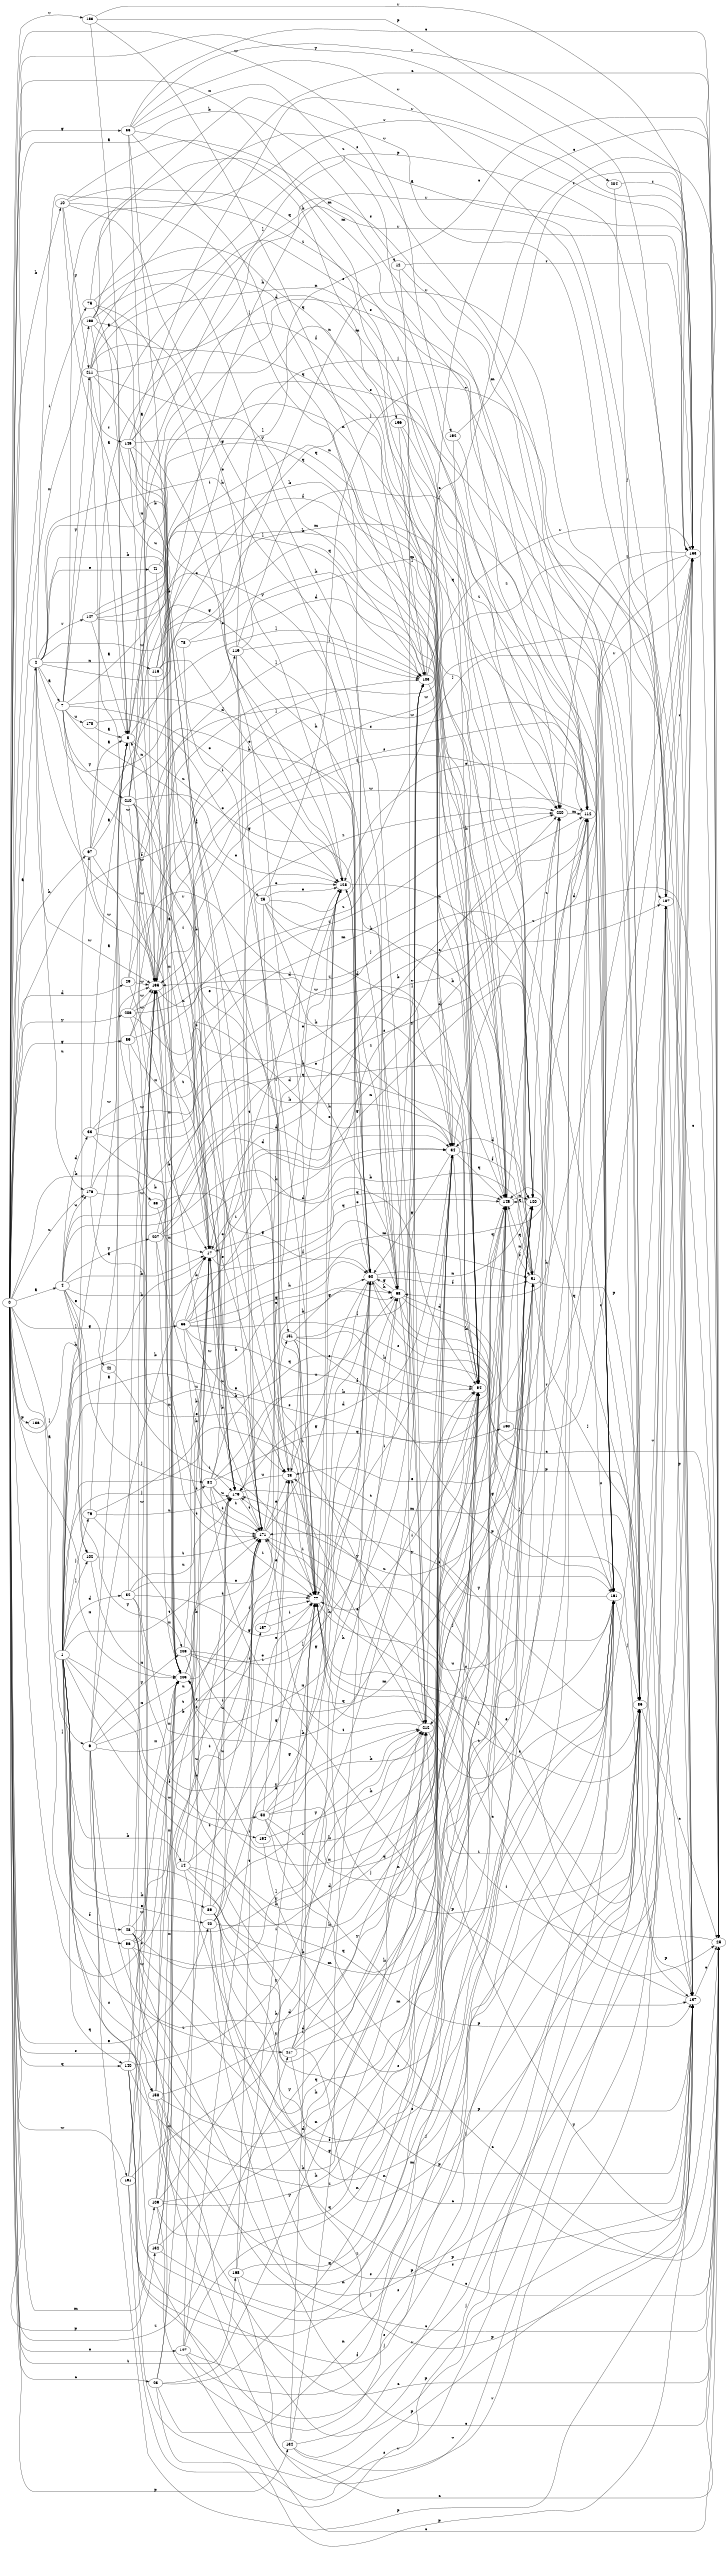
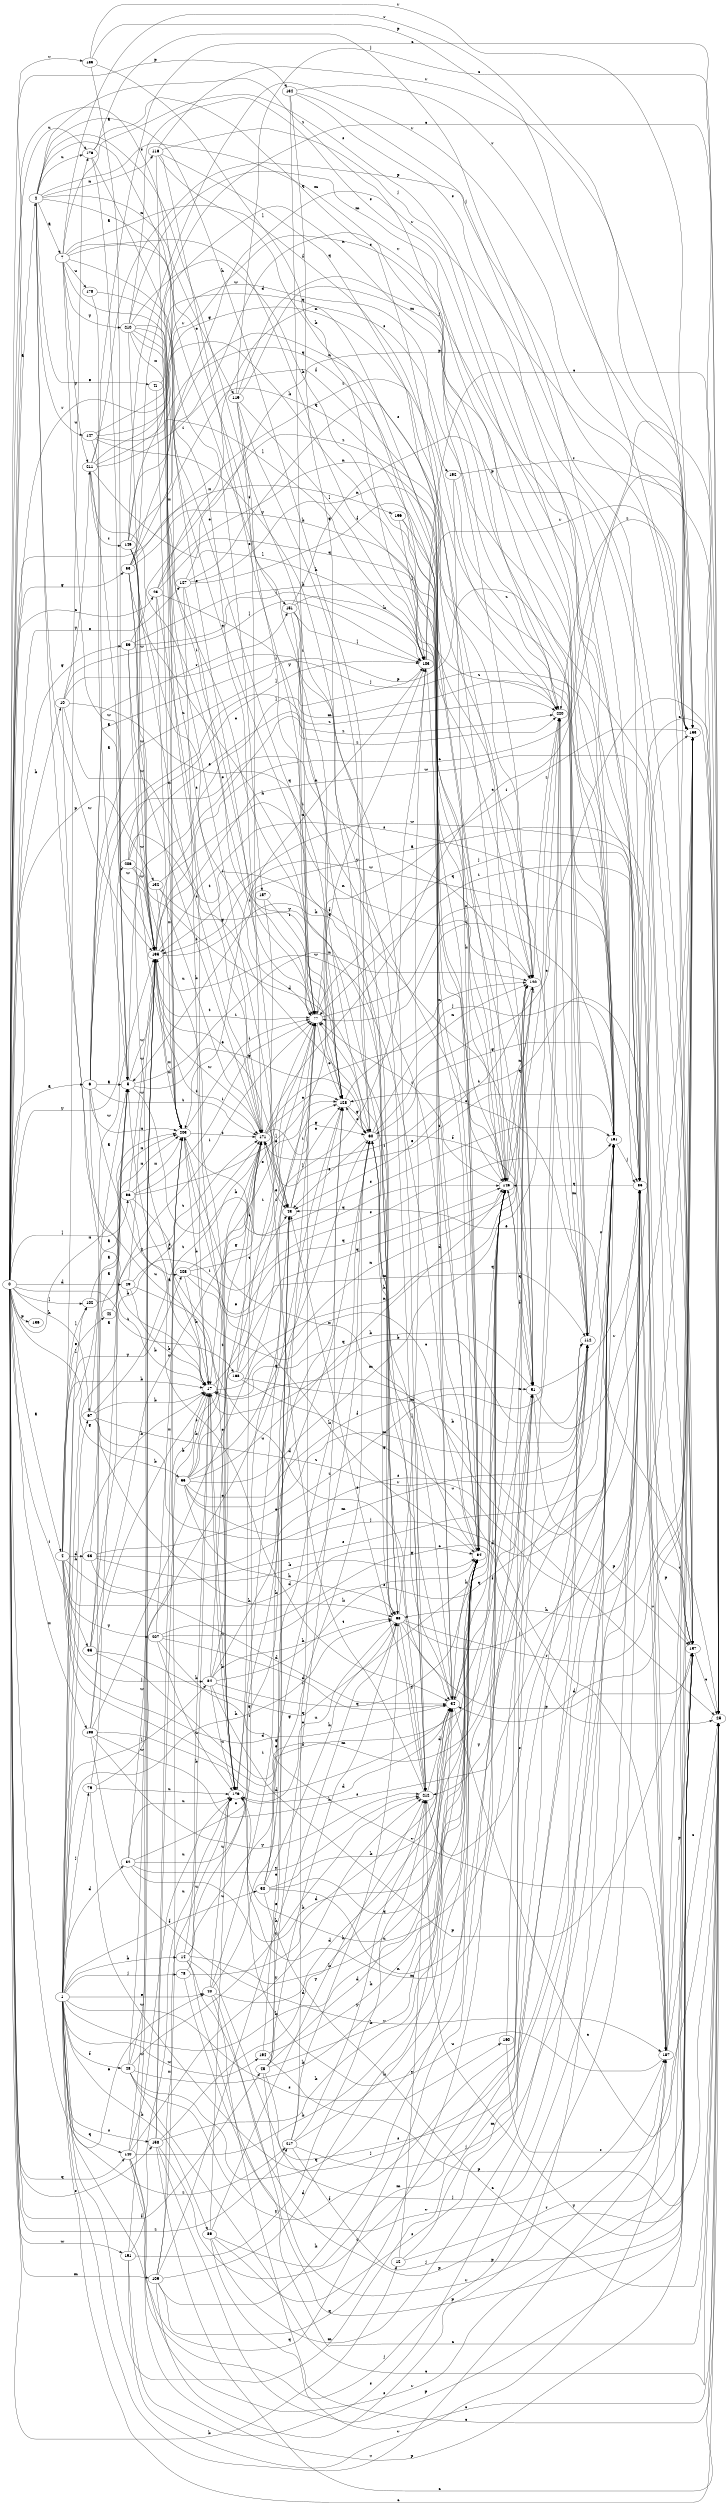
node "204": removed
node "75": label "75" -> "95"
edge "53" -> "195": label "a" -> "w"
edge "7" -> "60": now "7" -> "34"
edge "206" -> "51": label "z" -> "f"
edge "55" -> "220": label "z" -> "m"
node "88": removed
edge "1" -> "187": label "t" -> "v"
edge "84" -> "171": label "t" -> "g"
edge "4" -> "161": added, label "s"
edge "50" -> "60": label "g" -> "z"
edge "1" -> "78": added, label "j"
edge "140" -> "179": added, label "u"
edge "50" -> "137": removed, label "p"
edge "34" -> "25": added, label "c"
edge "48" -> "137": removed, label "p"
